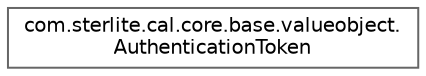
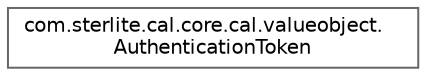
node "com.sterlite.cal.core.base.valueobject. AuthenticationToken": label "com.sterlite.cal.core.base.valueobject. AuthenticationToken" -> "com.sterlite.cal.core.cal.valueobject. AuthenticationToken"
